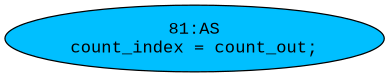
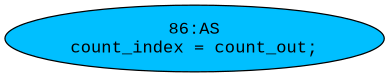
node "81:AS count_index = count_out;": label "81:AS count_index = count_out;" -> "86:AS count_index = count_out;"
